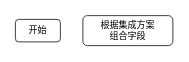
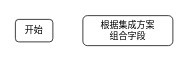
node "开始": size 45x23 -> 38x23
